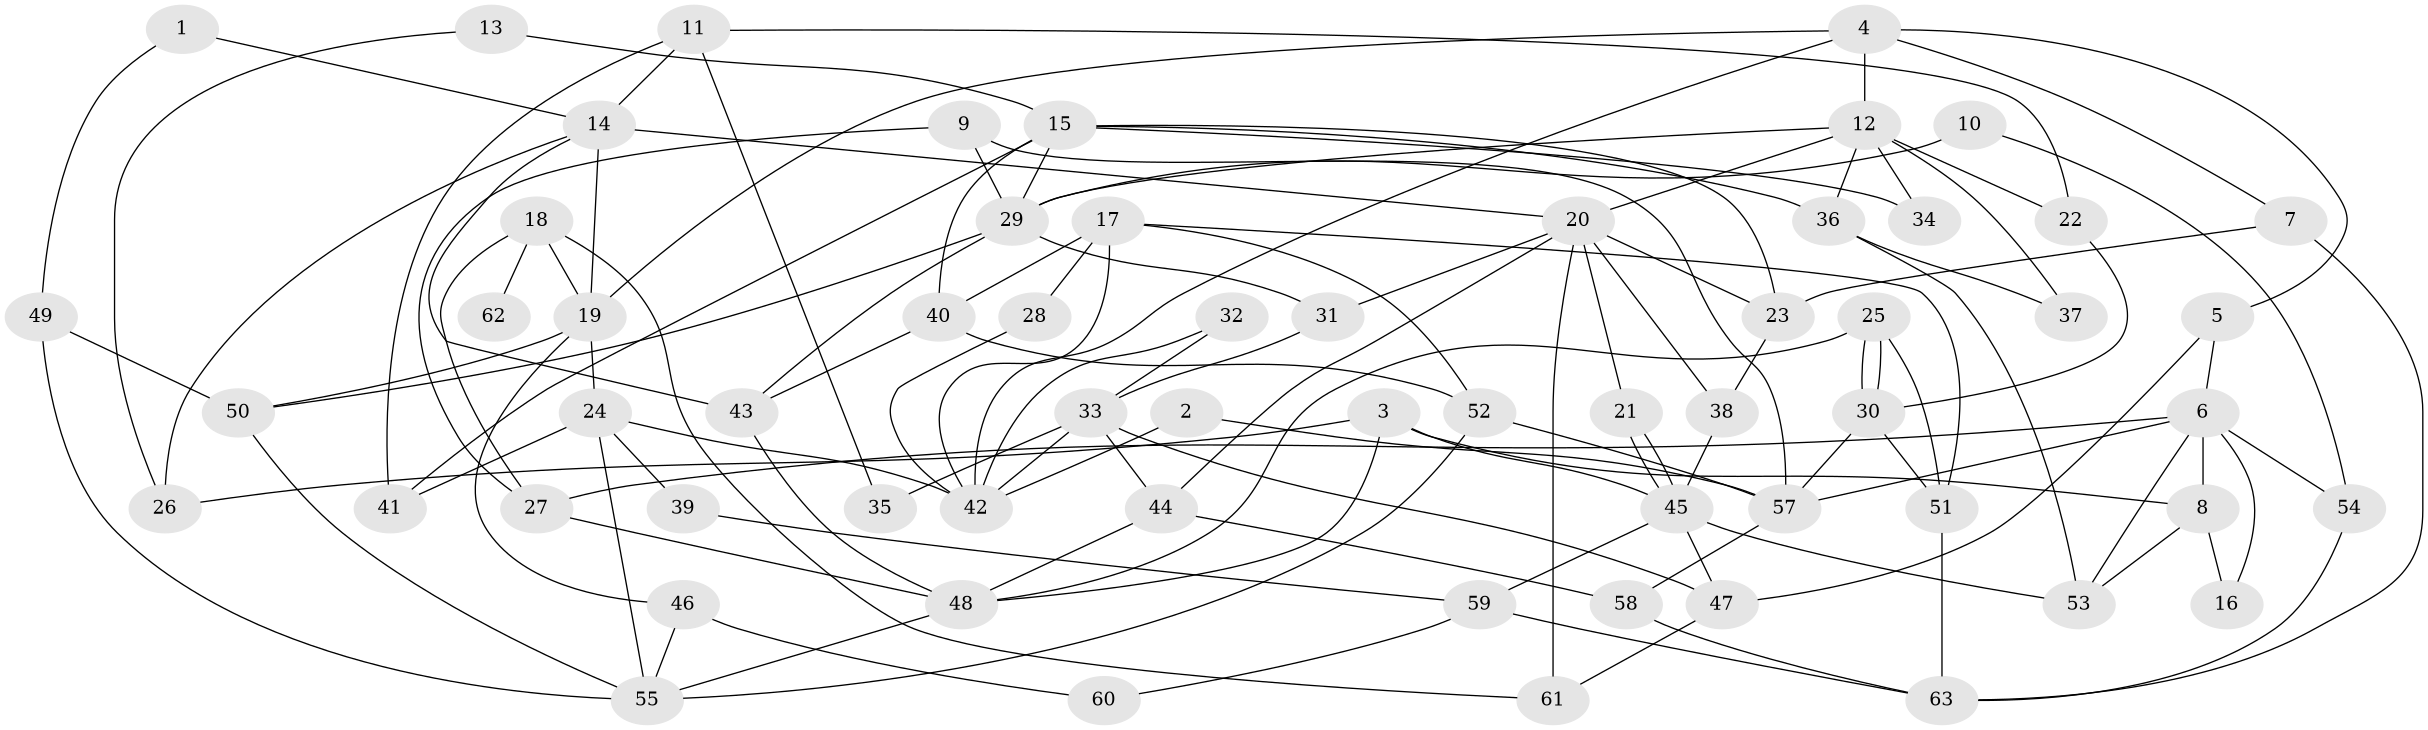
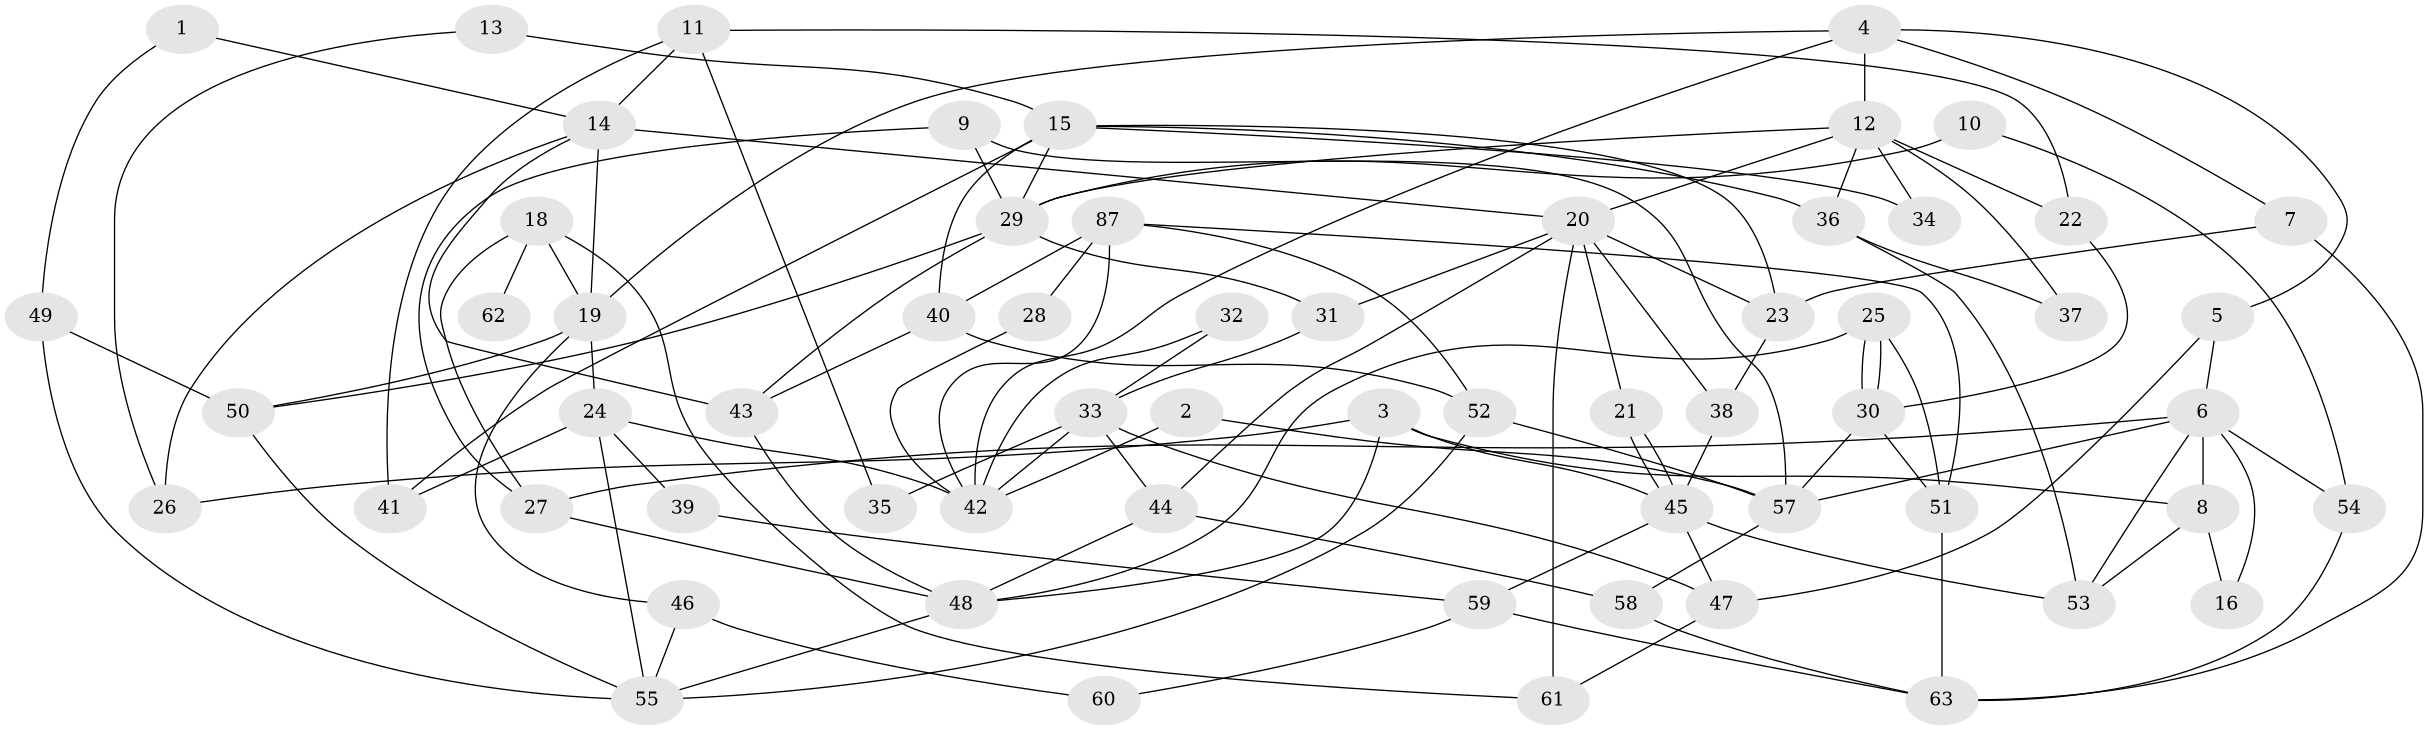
node "17": label "17" -> "87"
